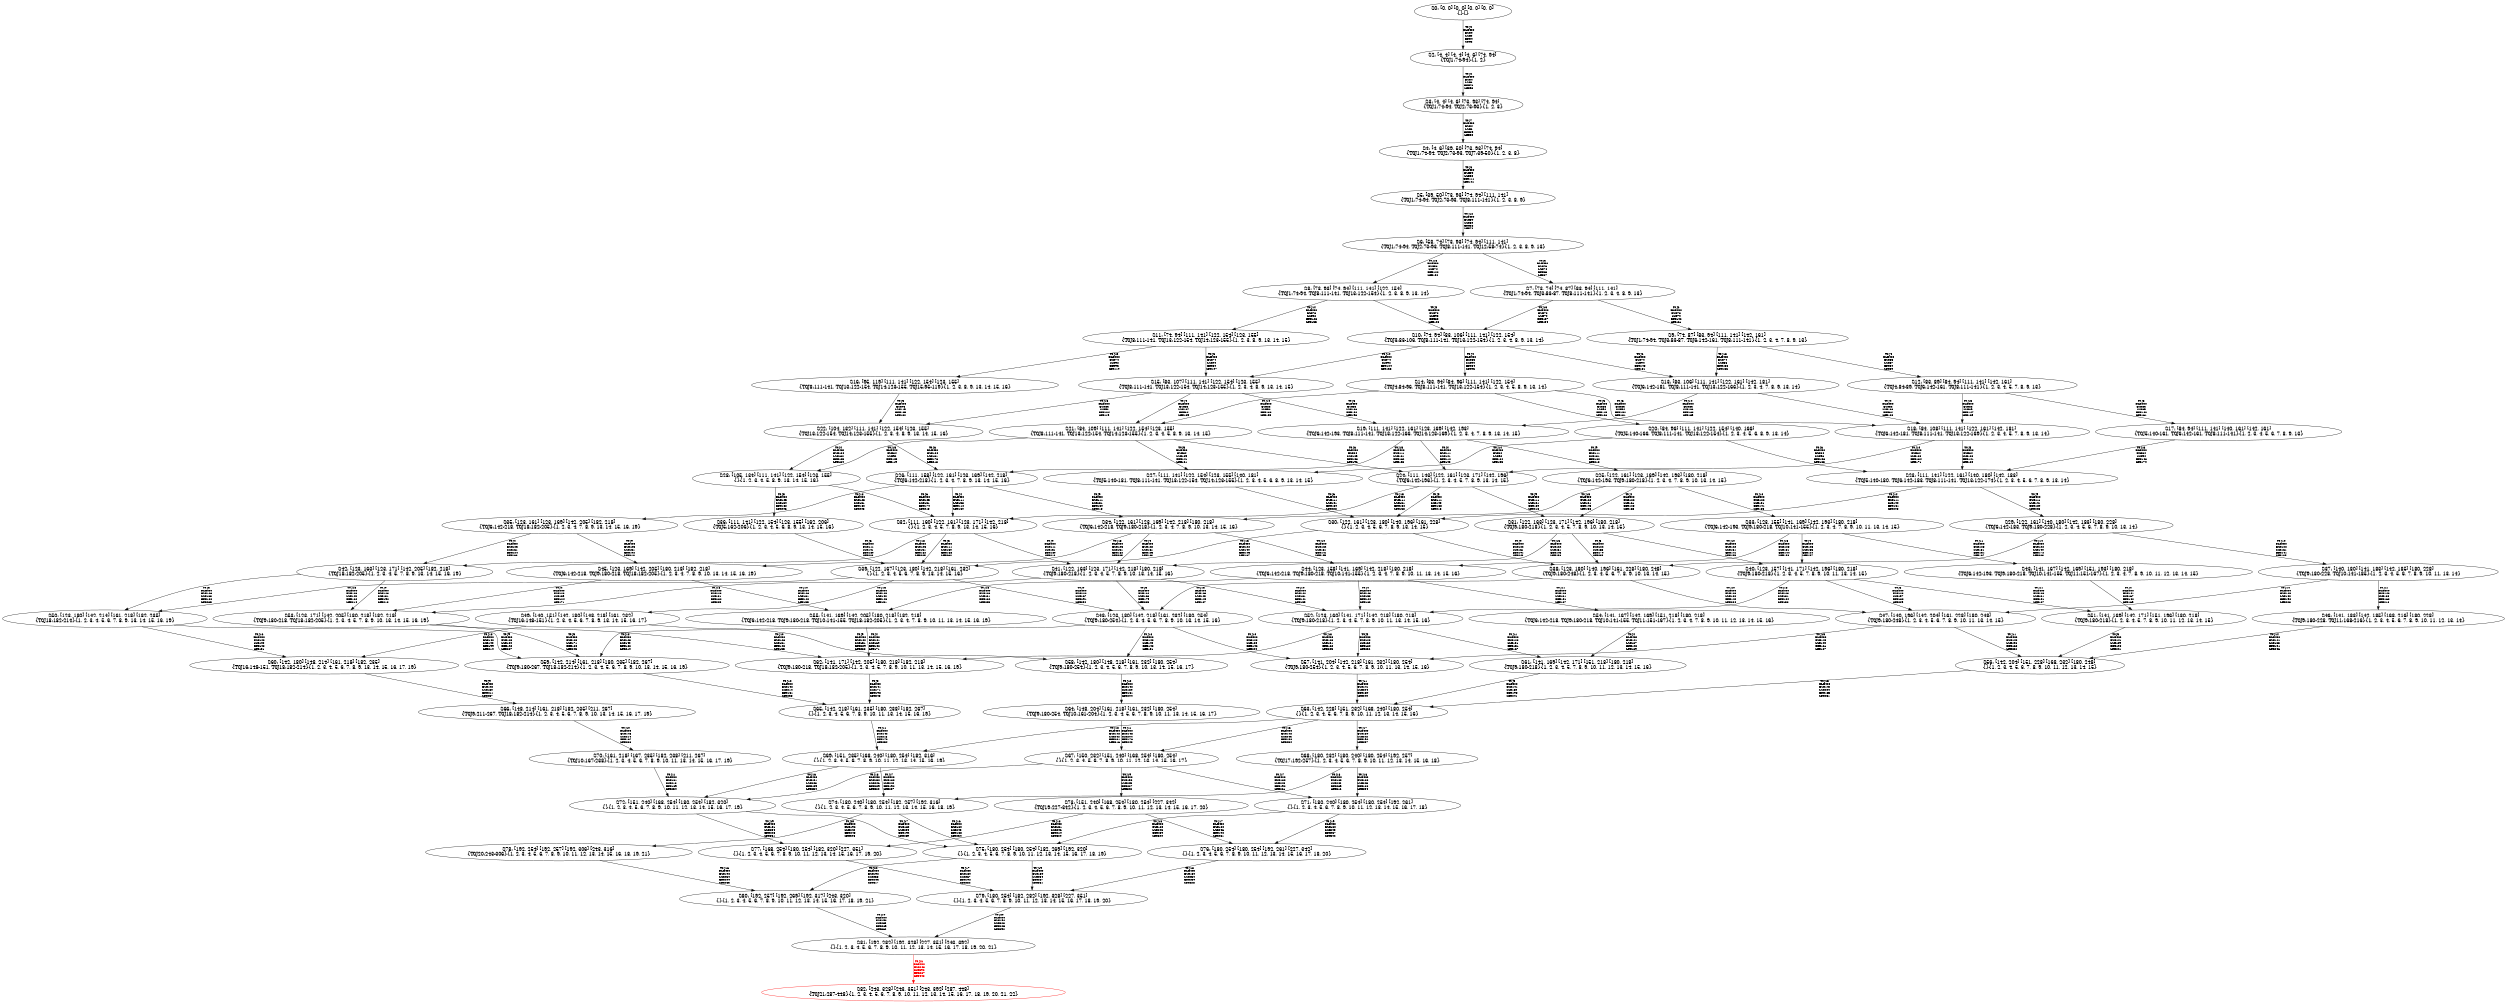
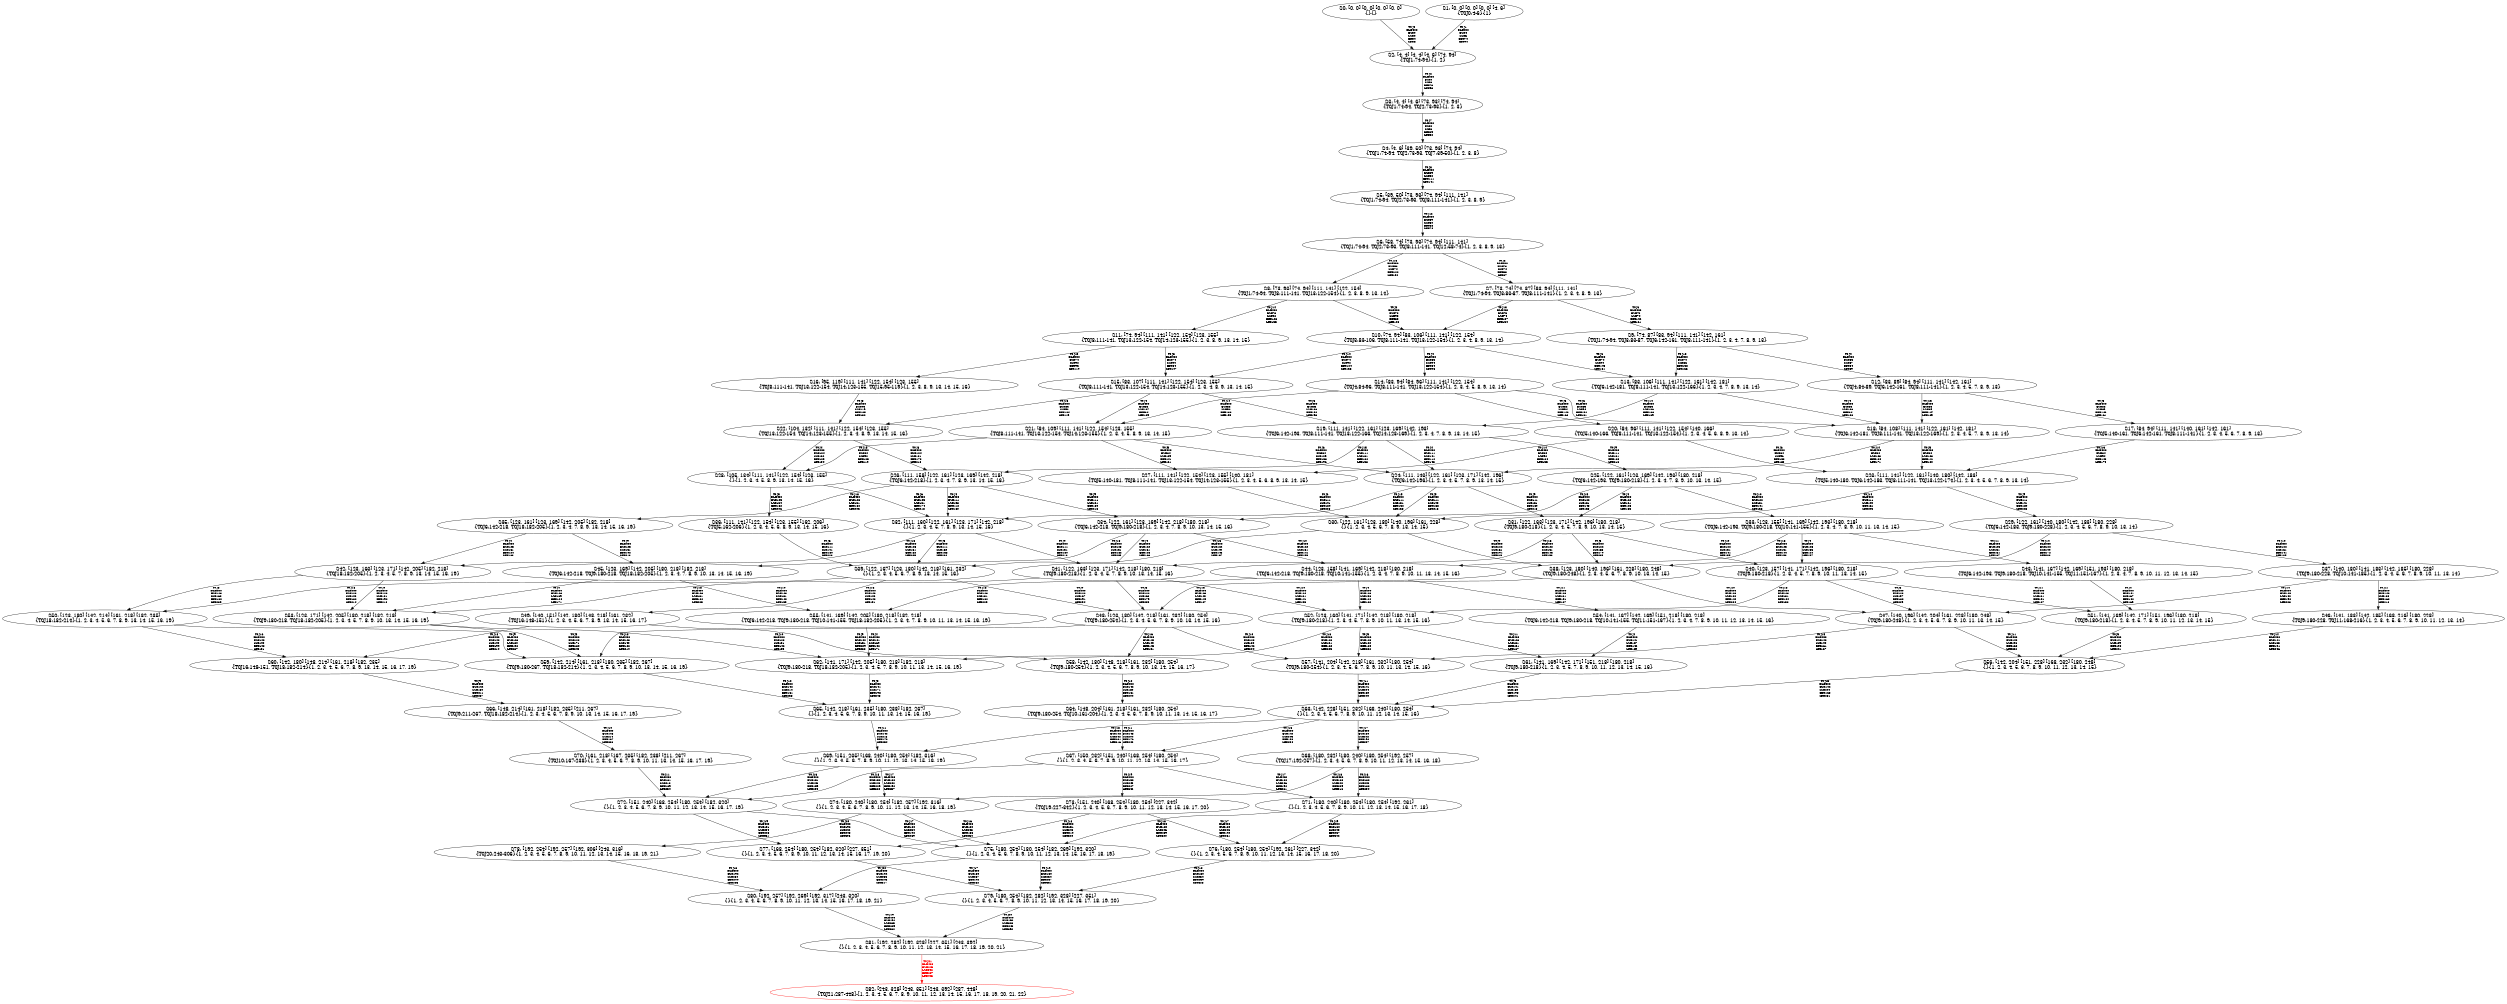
node "S1: [0, 0] [0, 0] [0, 0] [4, 6] {T0J0:4-6}{1}": added
